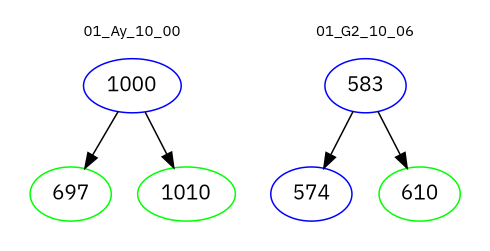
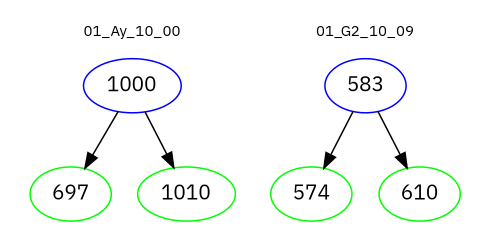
cluster "01_G2_10_06": label "01_G2_10_06" -> "01_G2_10_09"
node "574": color blue -> green
